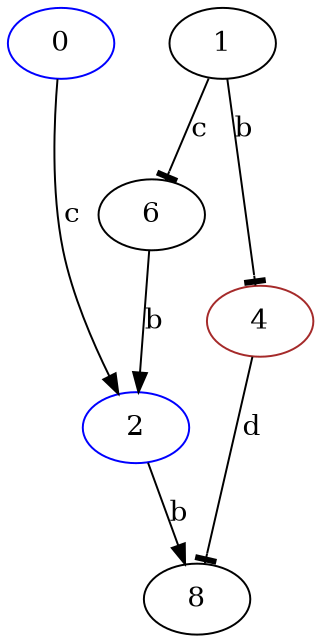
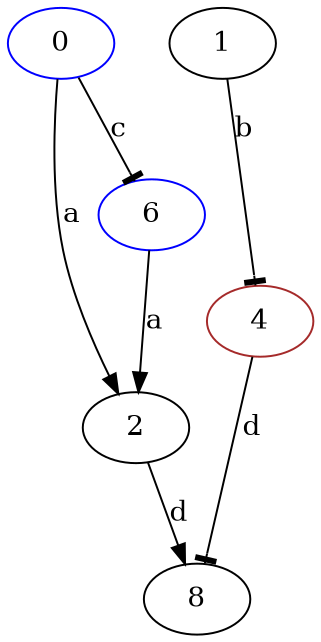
edge "1" -> "6": now "0" -> "6"
edge "0" -> "2": label "c" -> "a"
node "6": color black -> blue
edge "6" -> "2": label "b" -> "a"
node "2": color blue -> black
edge "2" -> "8": label "b" -> "d"
